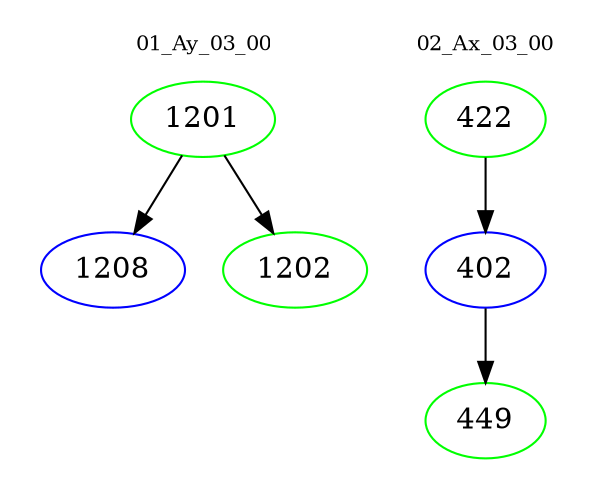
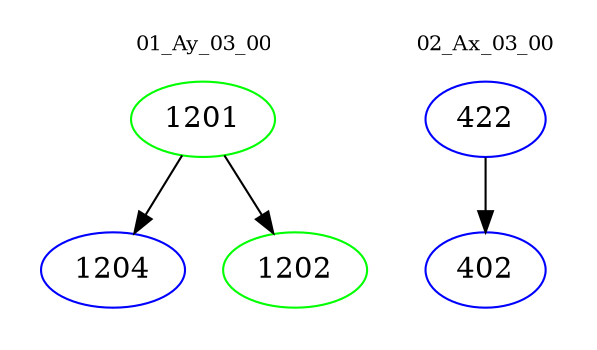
node "422": color green -> blue
node "1208": label "1208" -> "1204"
node "449": removed
